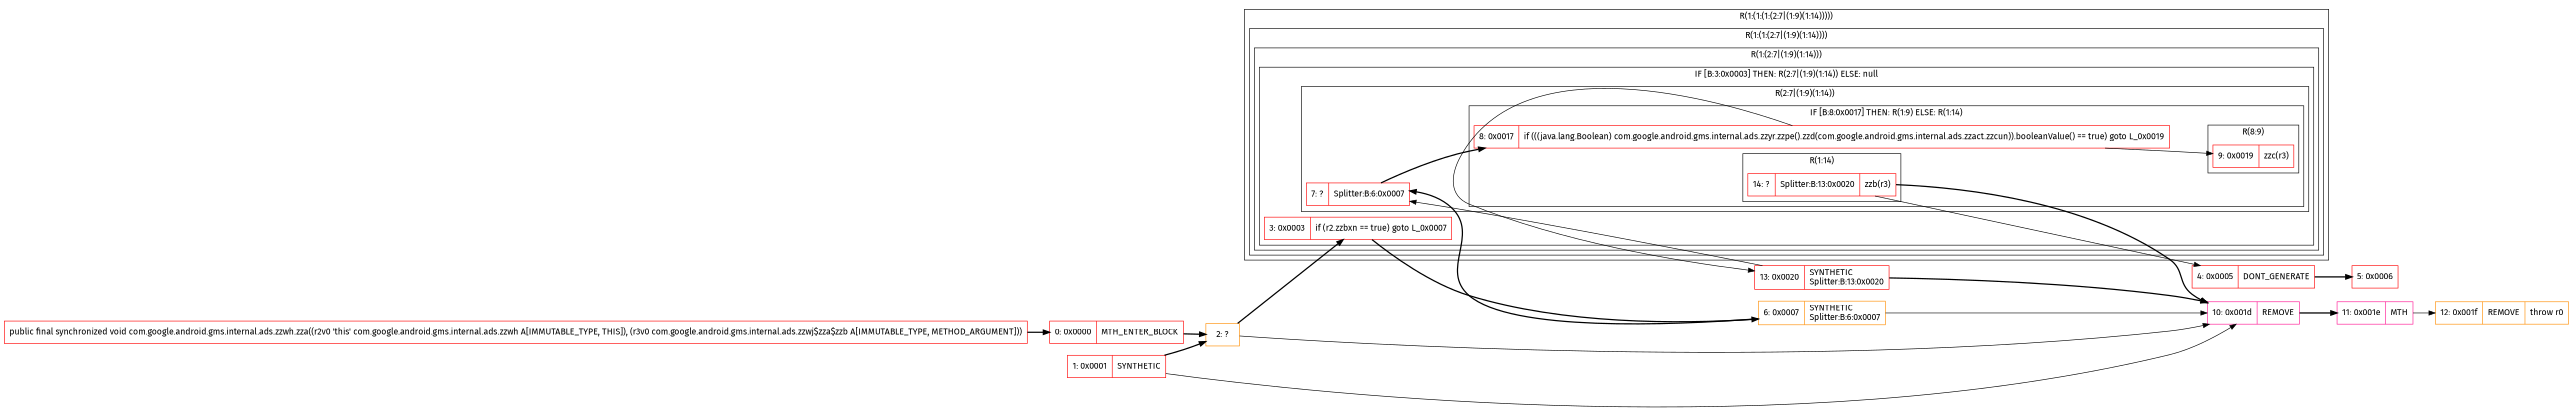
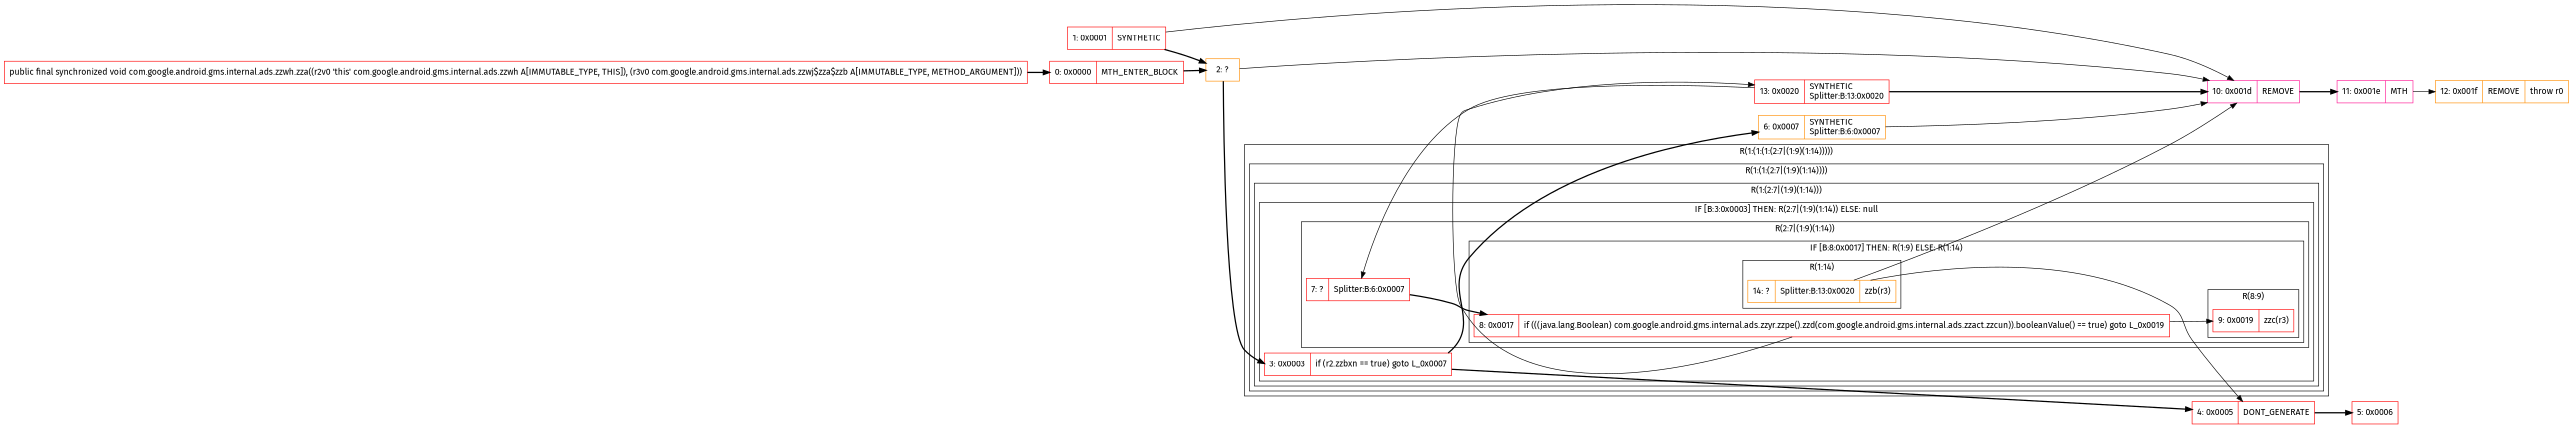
node "14: ?": color red -> darkorange
edge "14: ?" -> "10: 0x001d": style bold -> solid
edge "6: 0x0007" -> "7: ?": removed
edge "3: 0x0003" -> "4: 0x0005": added
